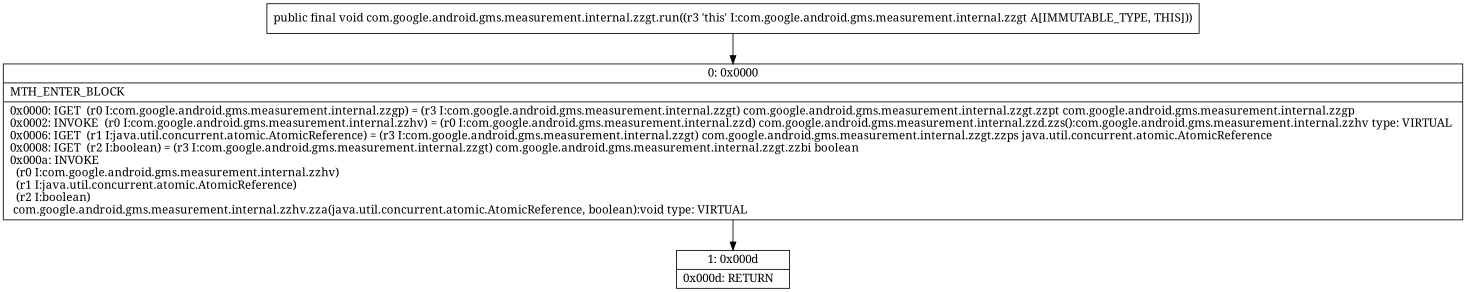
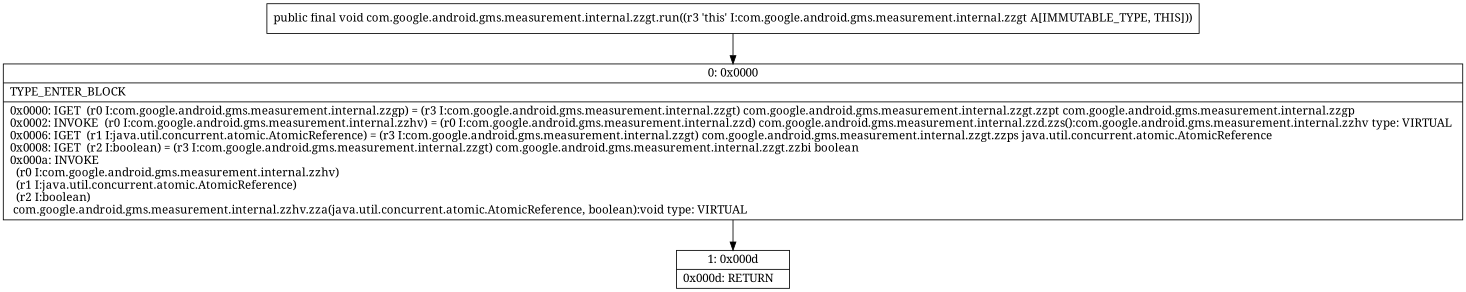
node "0: 0x0000": text "MTH_ENTER_BLOCK" -> "TYPE_ENTER_BLOCK"
